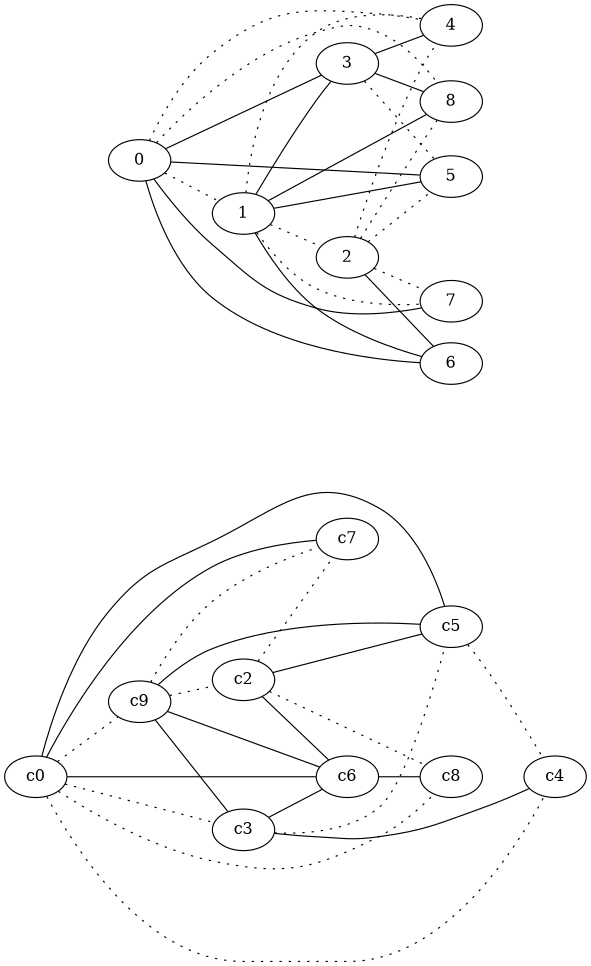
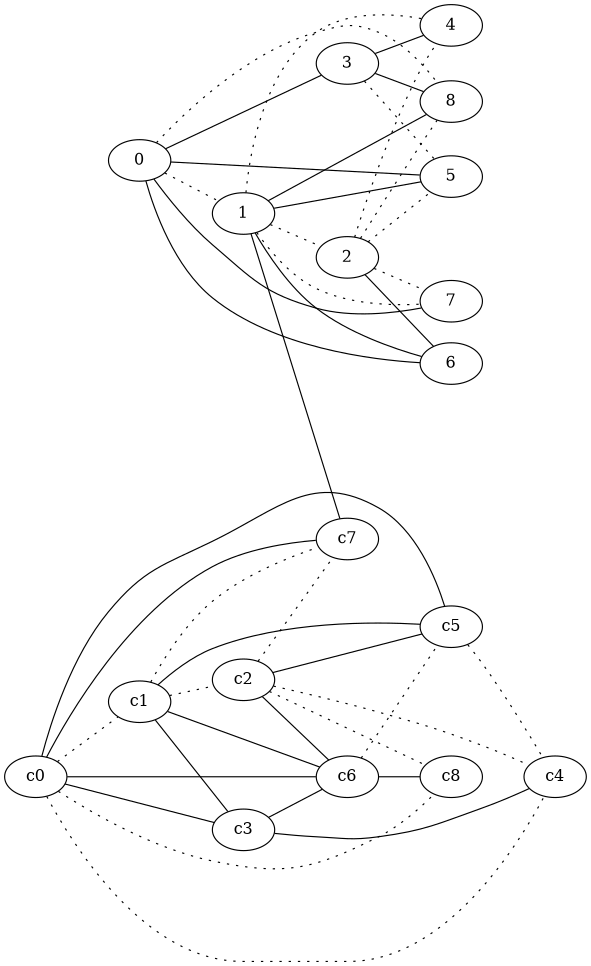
edge "4" -- "0": removed
edge "3" -- "1": now "c7" -- "1"
node "c9": label "c9" -> "c1"
edge "c2" -- "c4": added
edge "c5" -- "c3": now "c5" -- "c6"
edge "c0" -- "c3": style dotted -> solid
